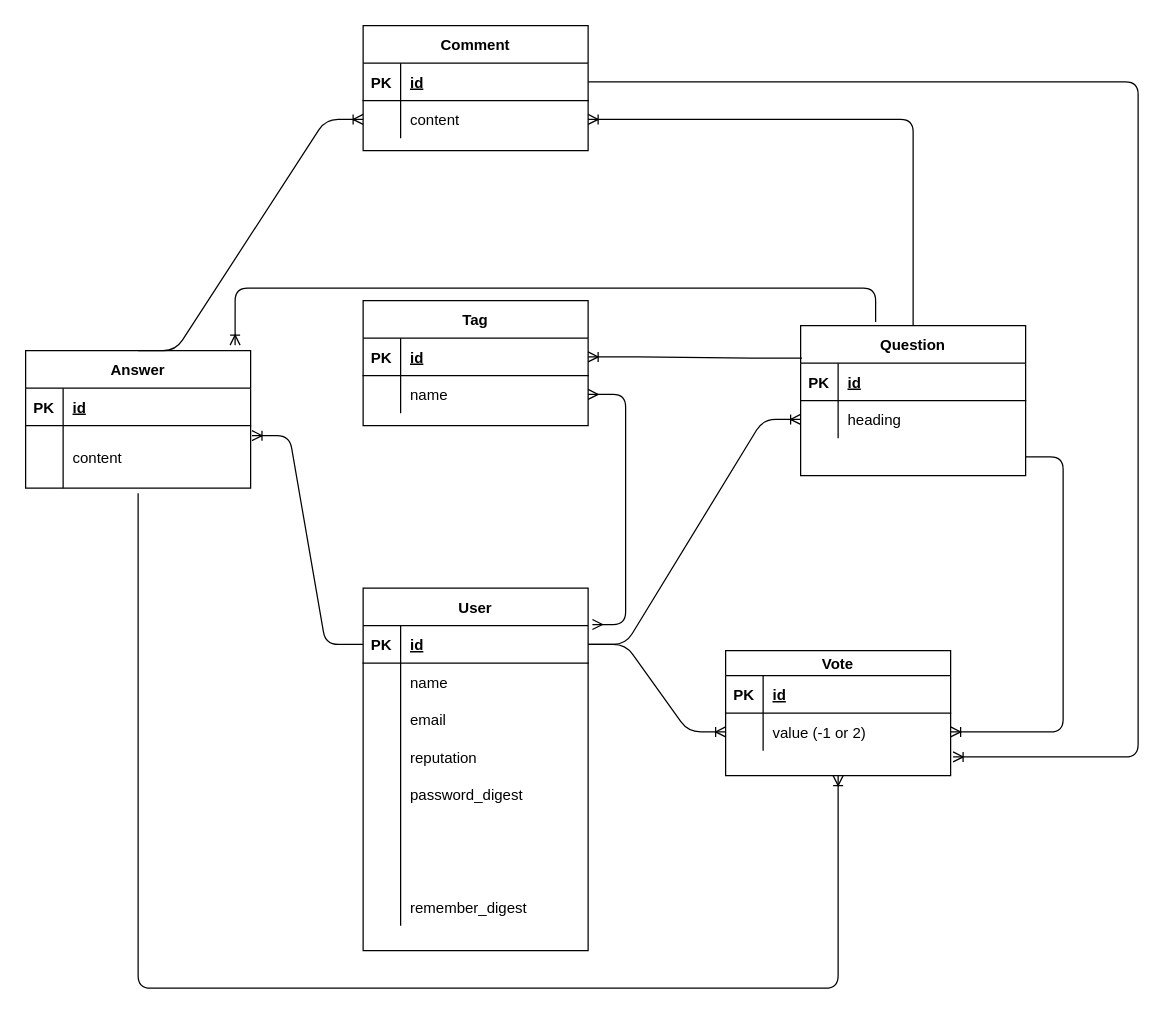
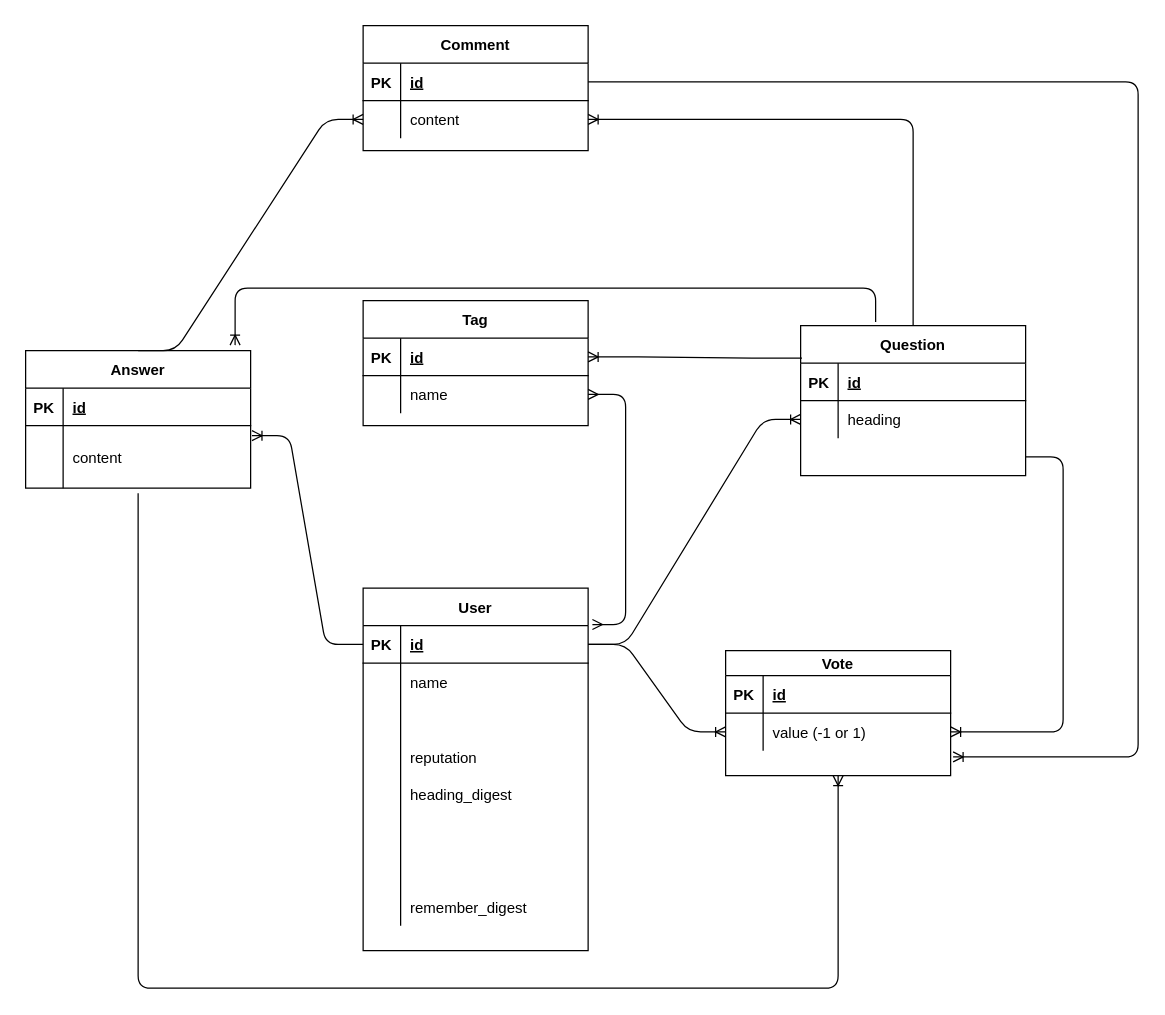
node "email": removed
node "value (-1 or 2)": label "value (-1 or 2)" -> "value (-1 or 1)"
node "password_digest": label "password_digest" -> "heading_digest"
